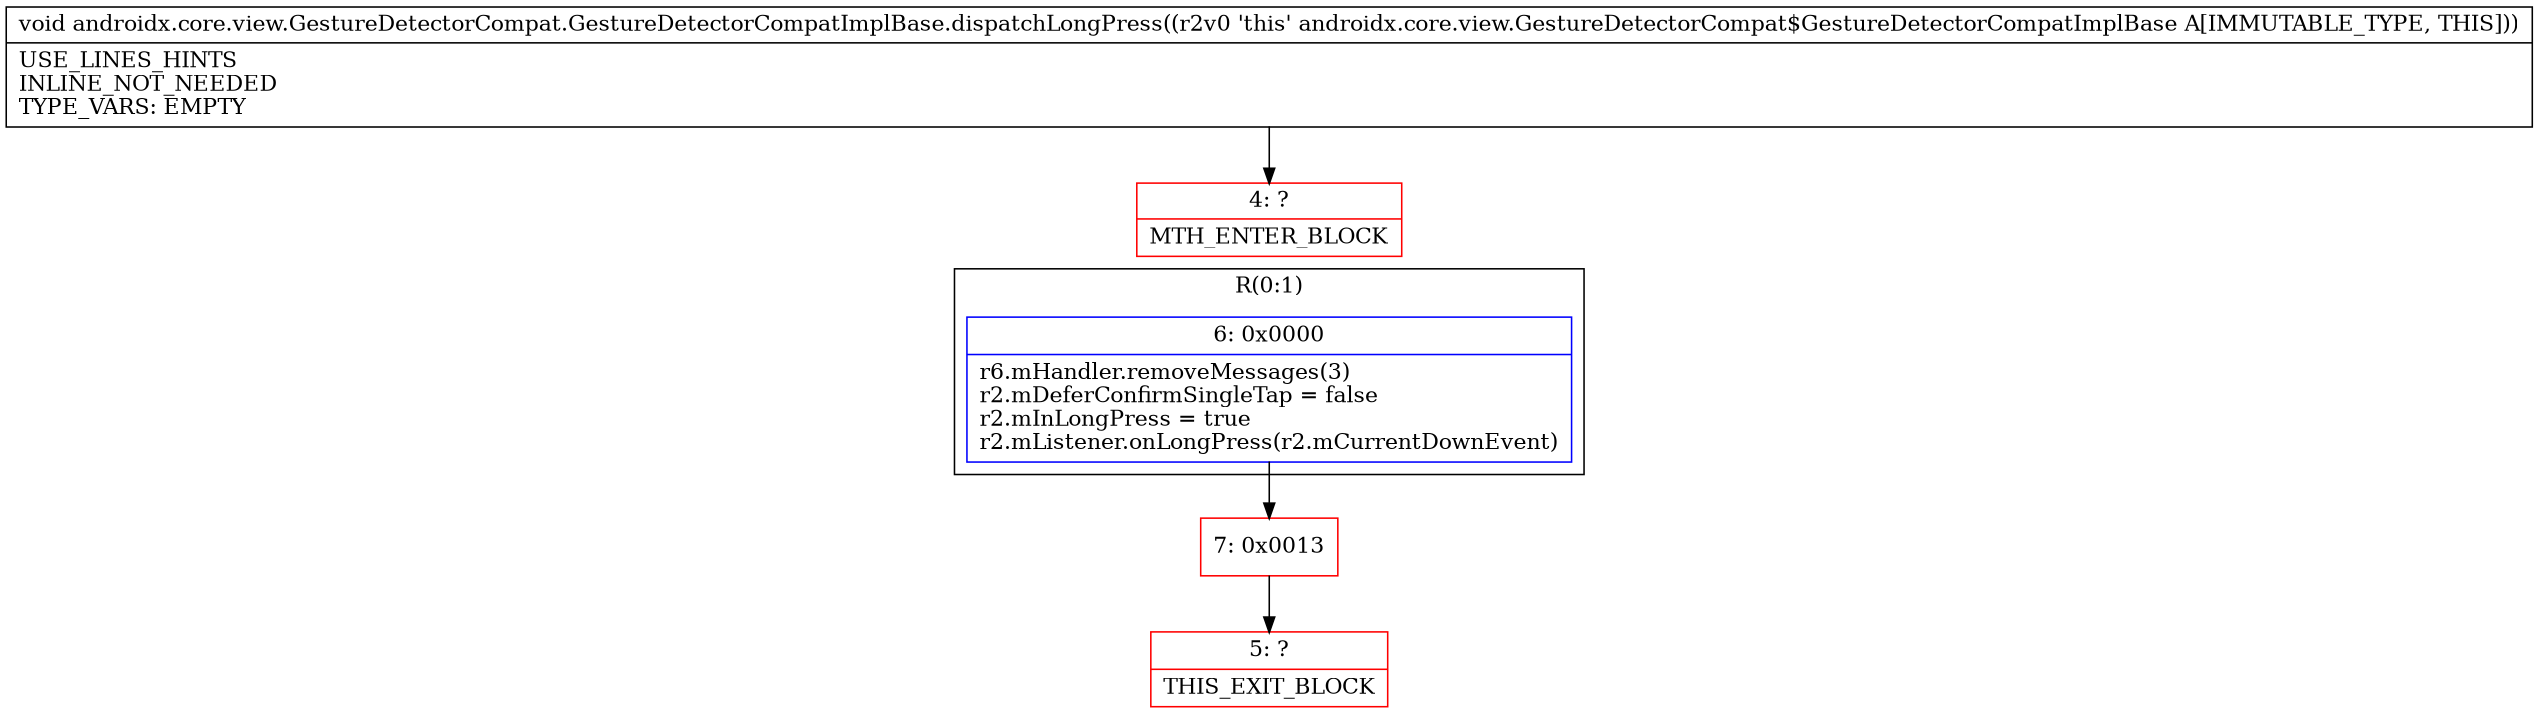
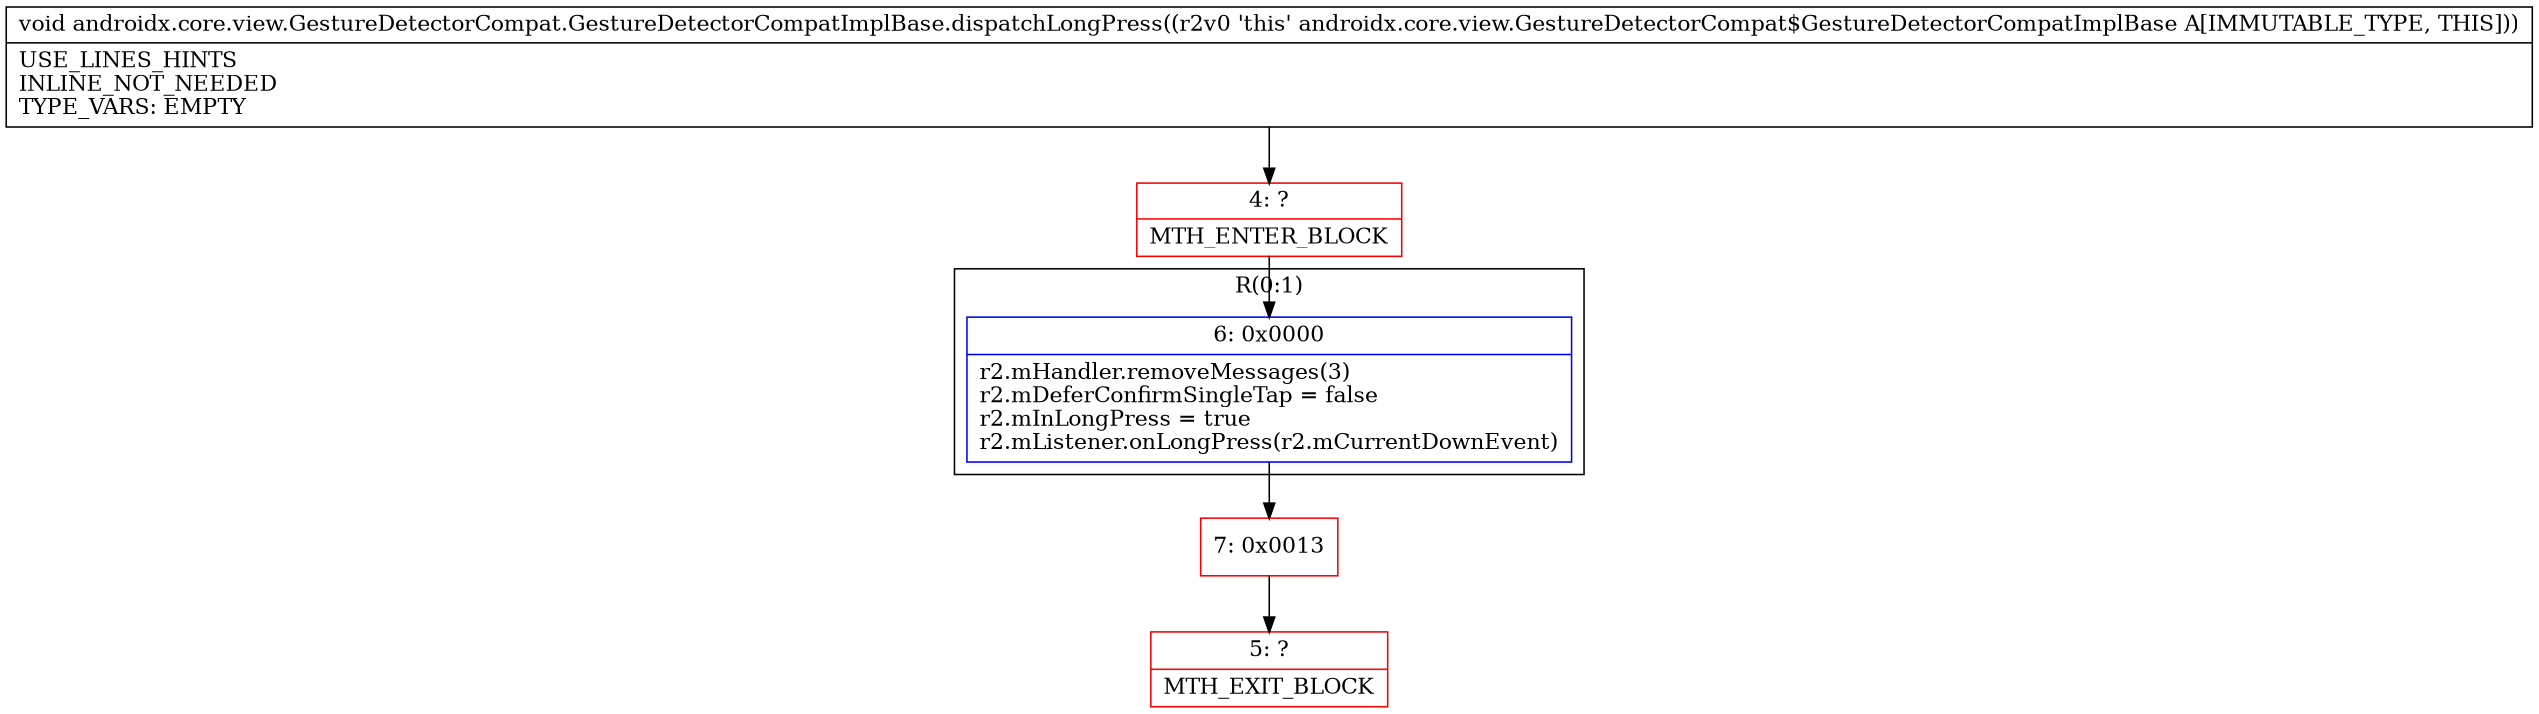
edge "4: ?" -> "6: 0x0000": added
node "6: 0x0000": text "r6.mHandler.removeMessages(3)" -> "r2.mHandler.removeMessages(3)"
node "5: ?": text "THIS_EXIT_BLOCK" -> "MTH_EXIT_BLOCK"
